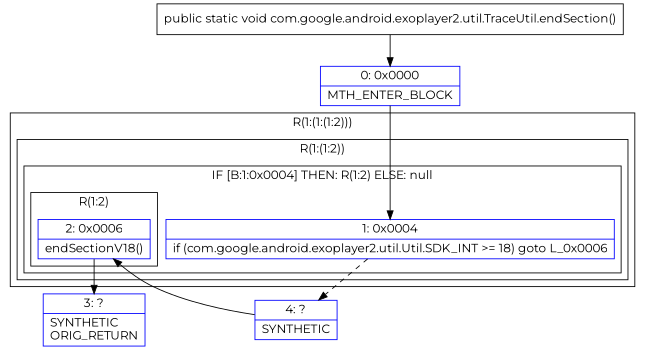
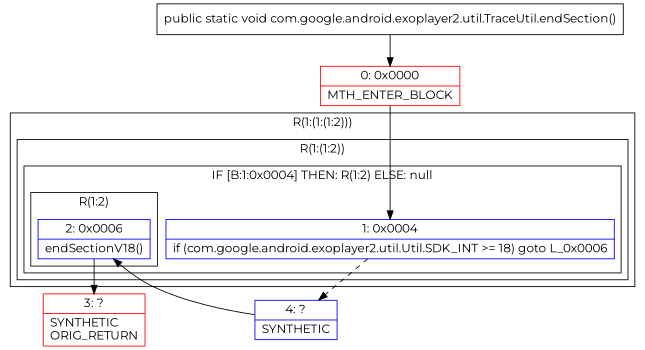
node "0: 0x0000": color blue -> red
node "3: ?": color blue -> red
